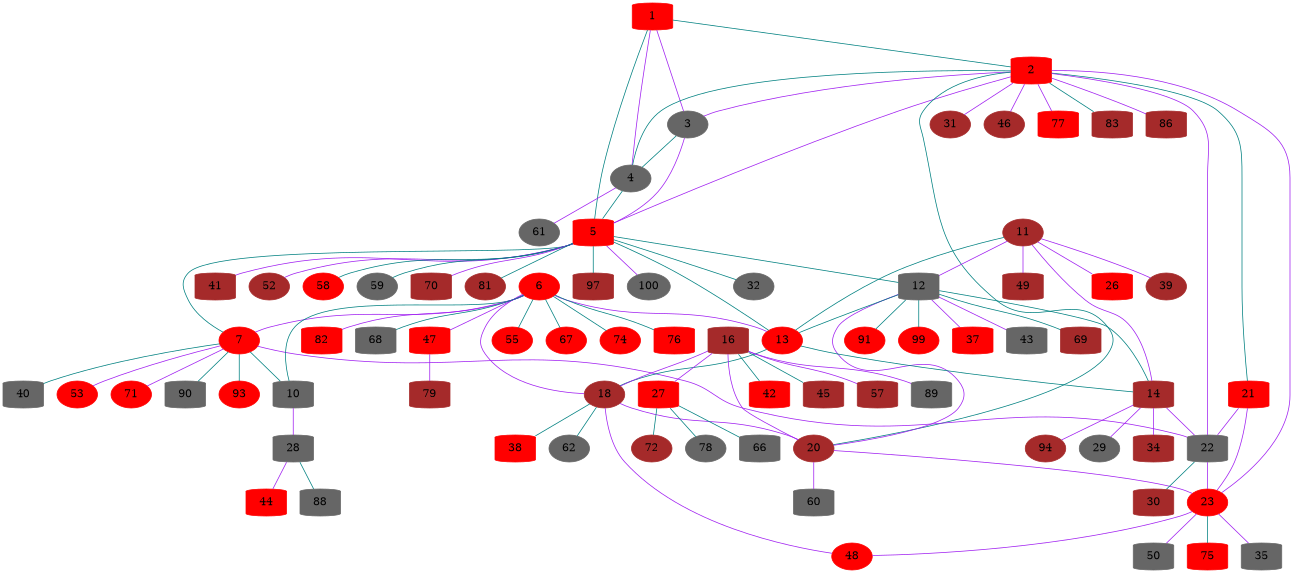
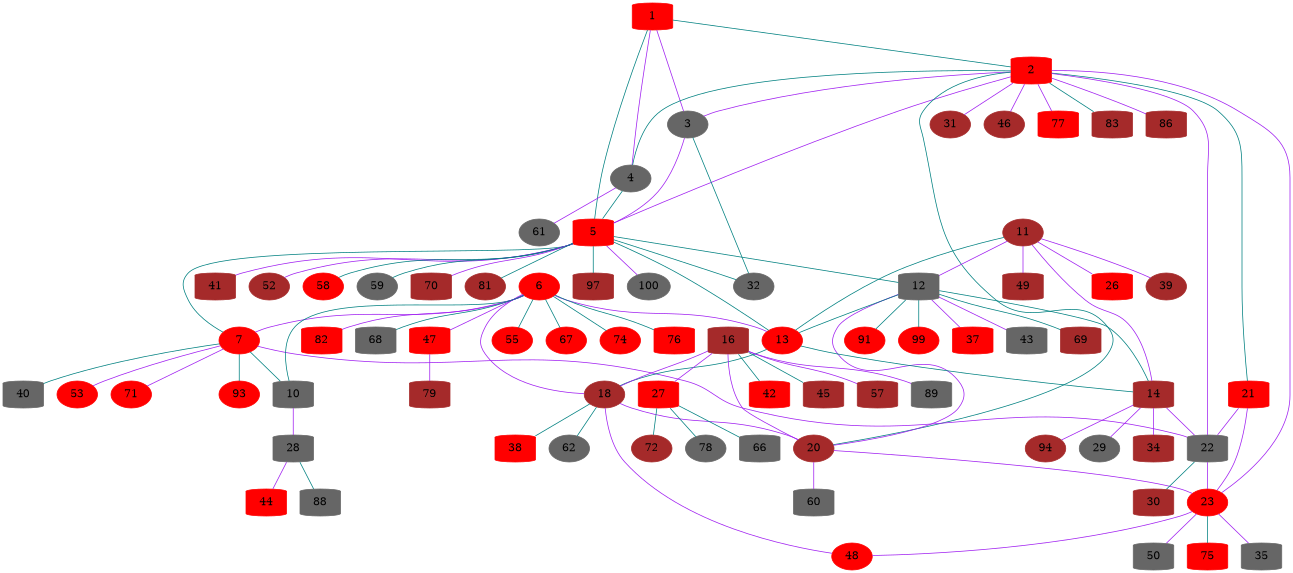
edge "3" -- "4": now "3" -- "32"
node "90": removed
